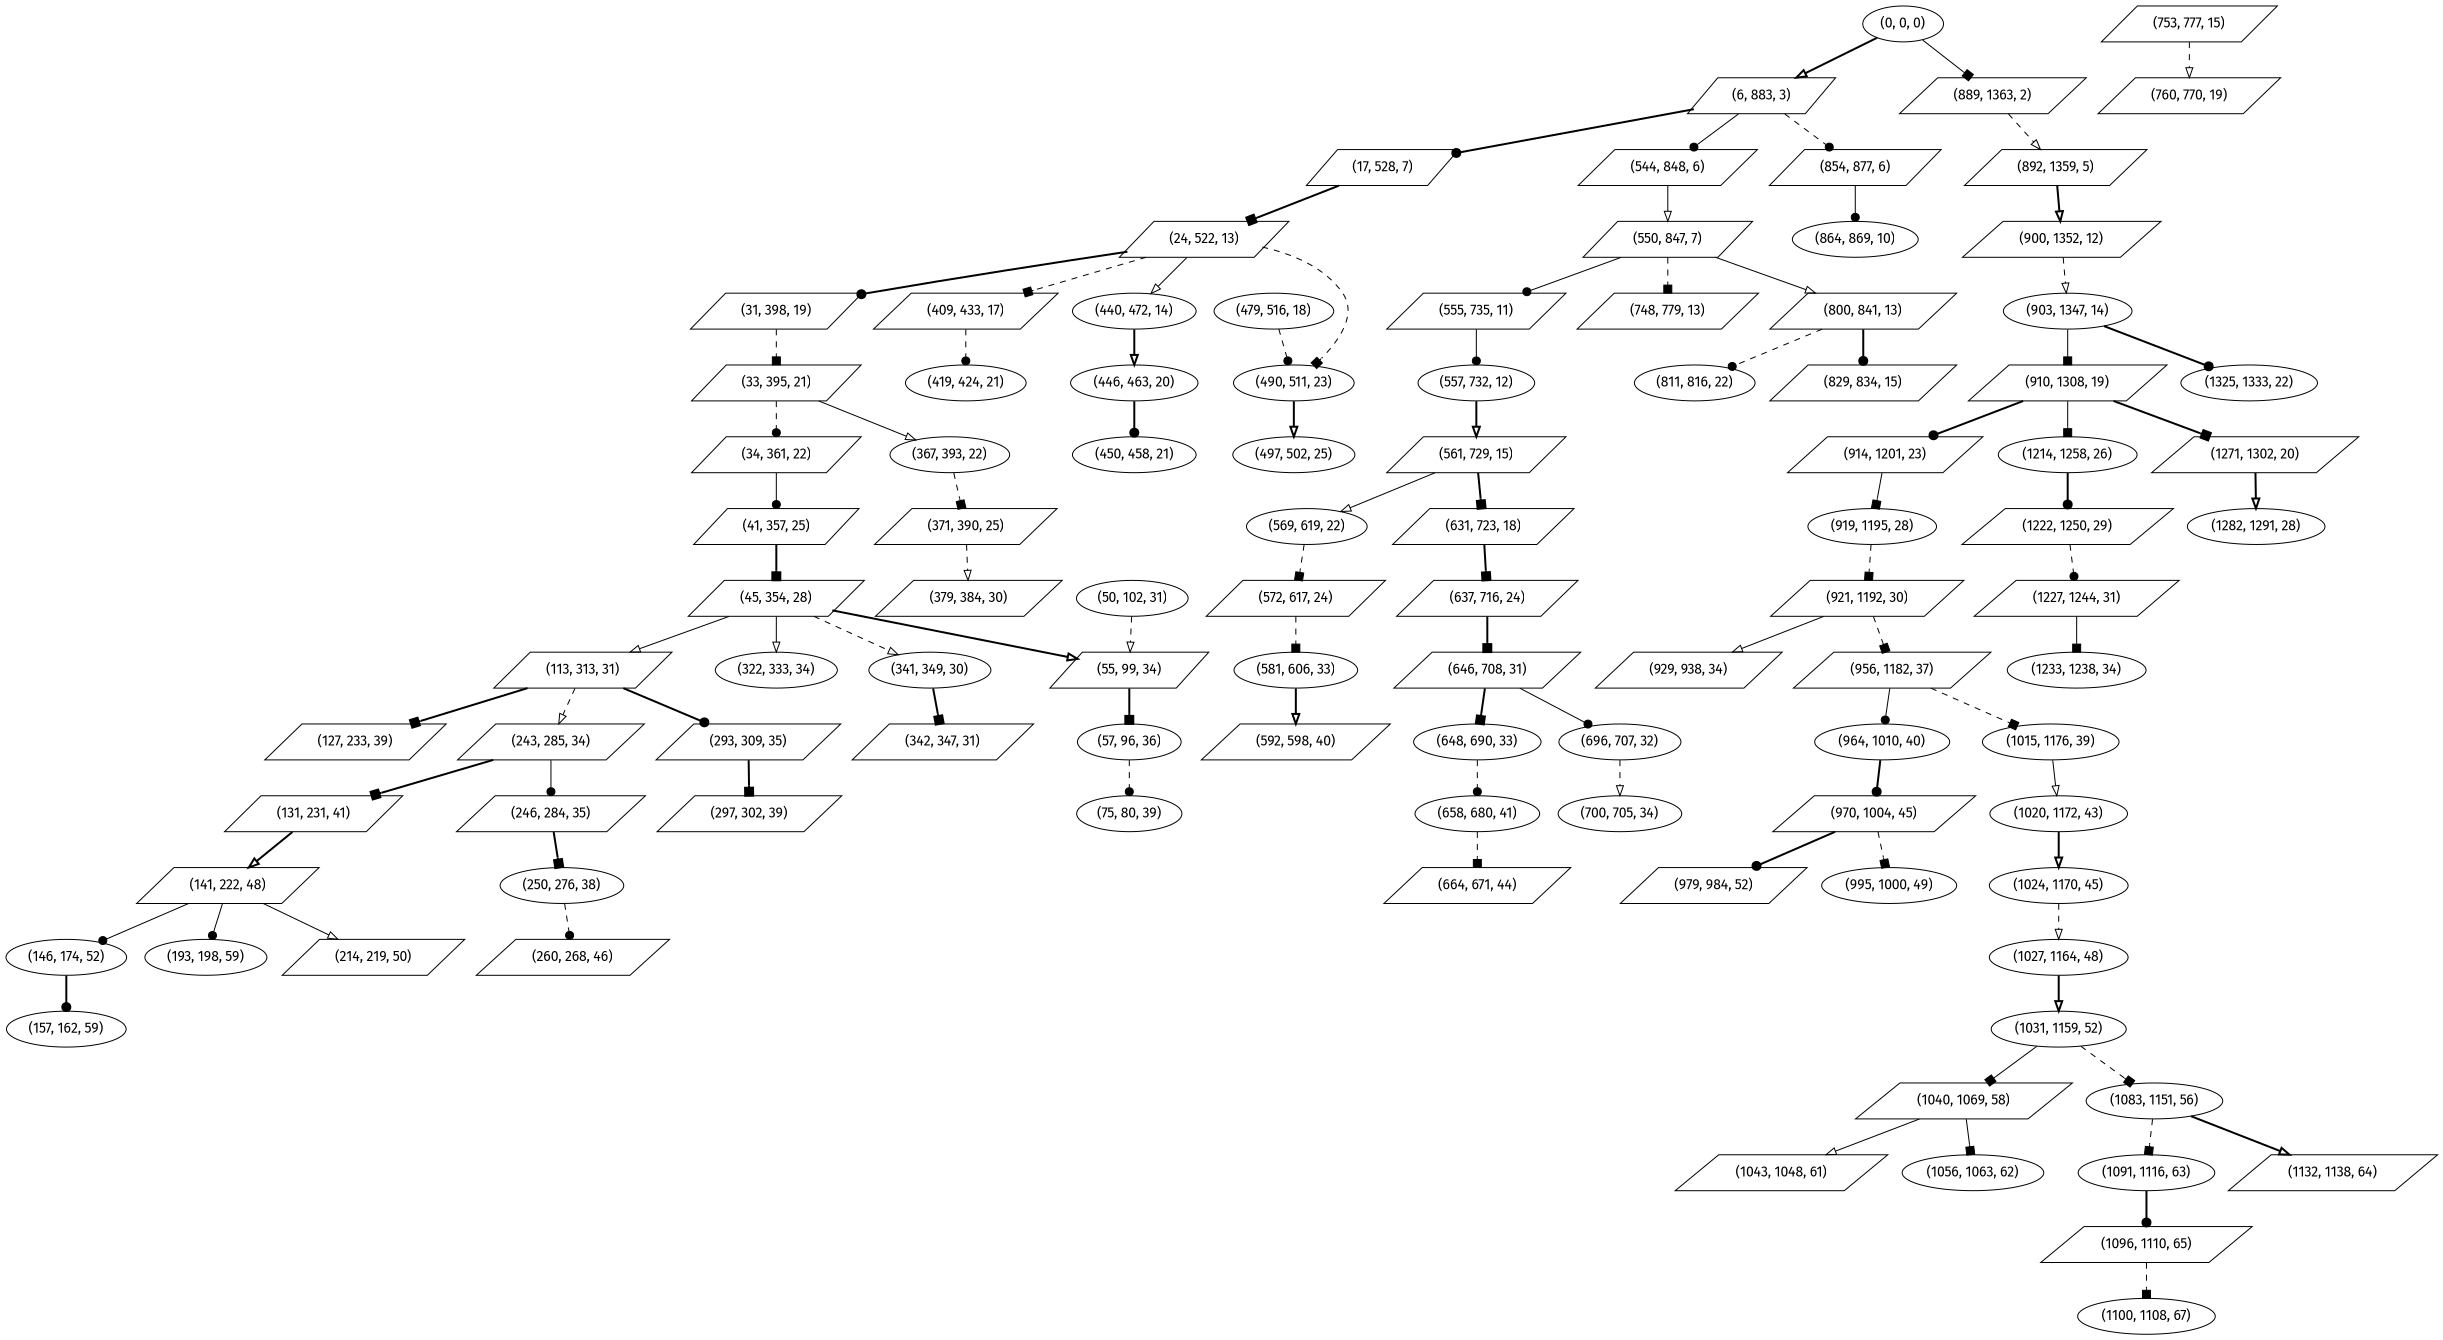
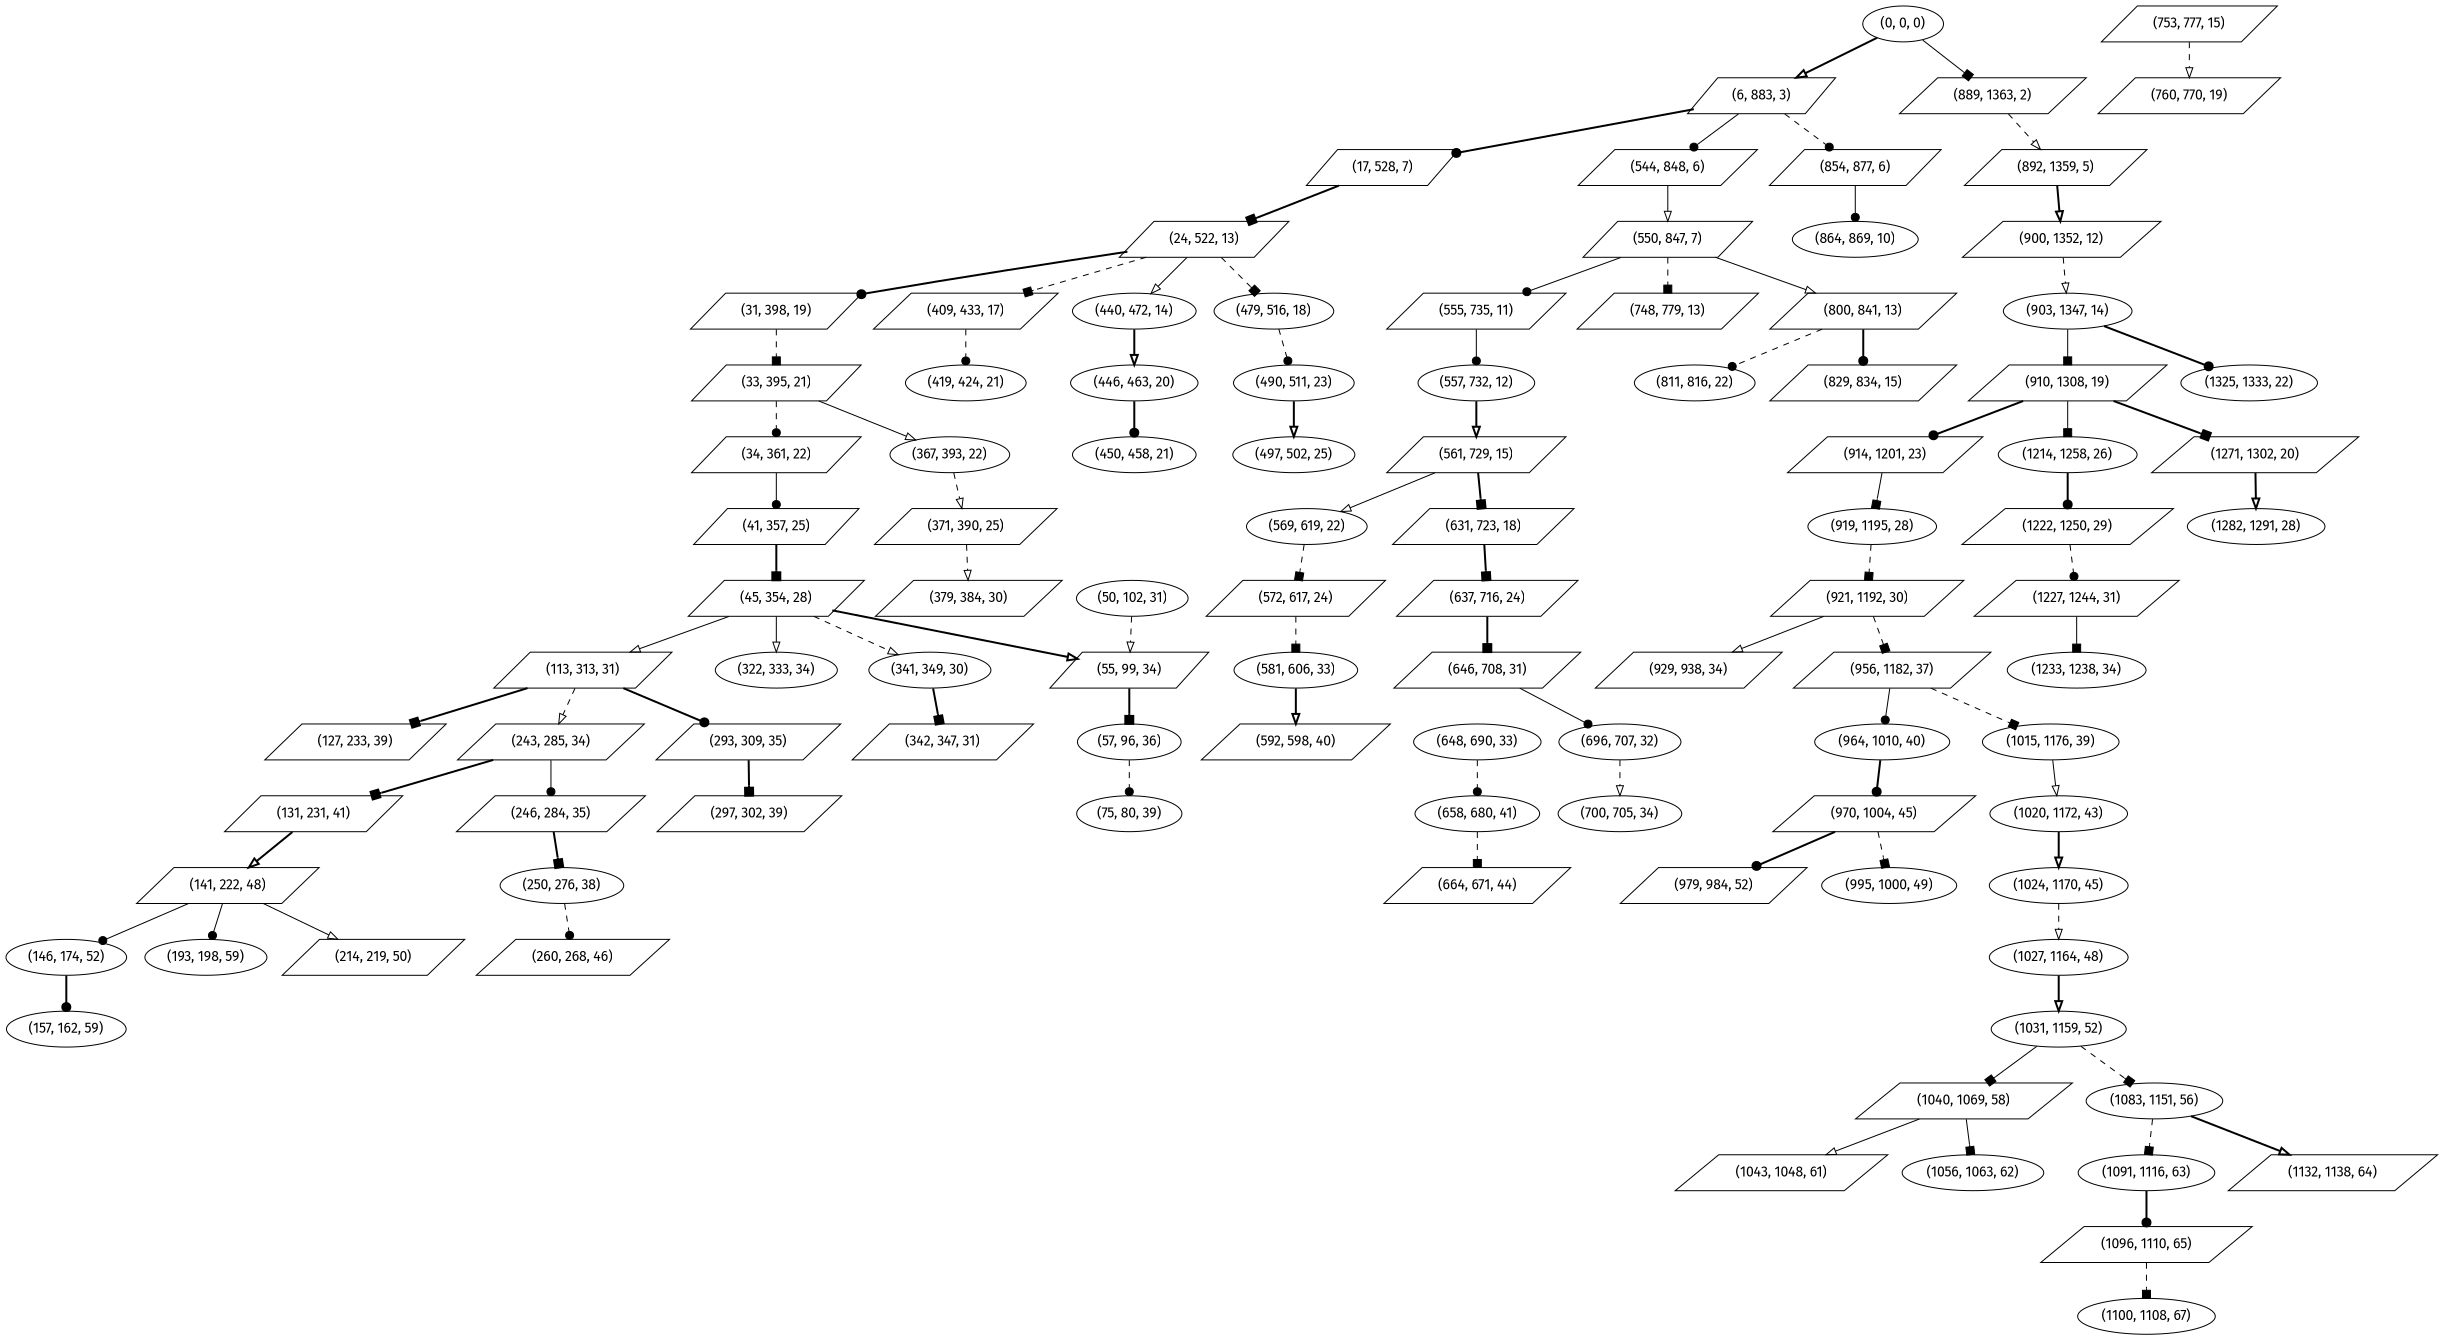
edge "(24, 522, 13)" -> "(490, 511, 23)": now "(24, 522, 13)" -> "(479, 516, 18)"
edge "(367, 393, 22)" -> "(371, 390, 25)": arrowhead box -> onormal
edge "(646, 708, 31)" -> "(648, 690, 33)": removed
